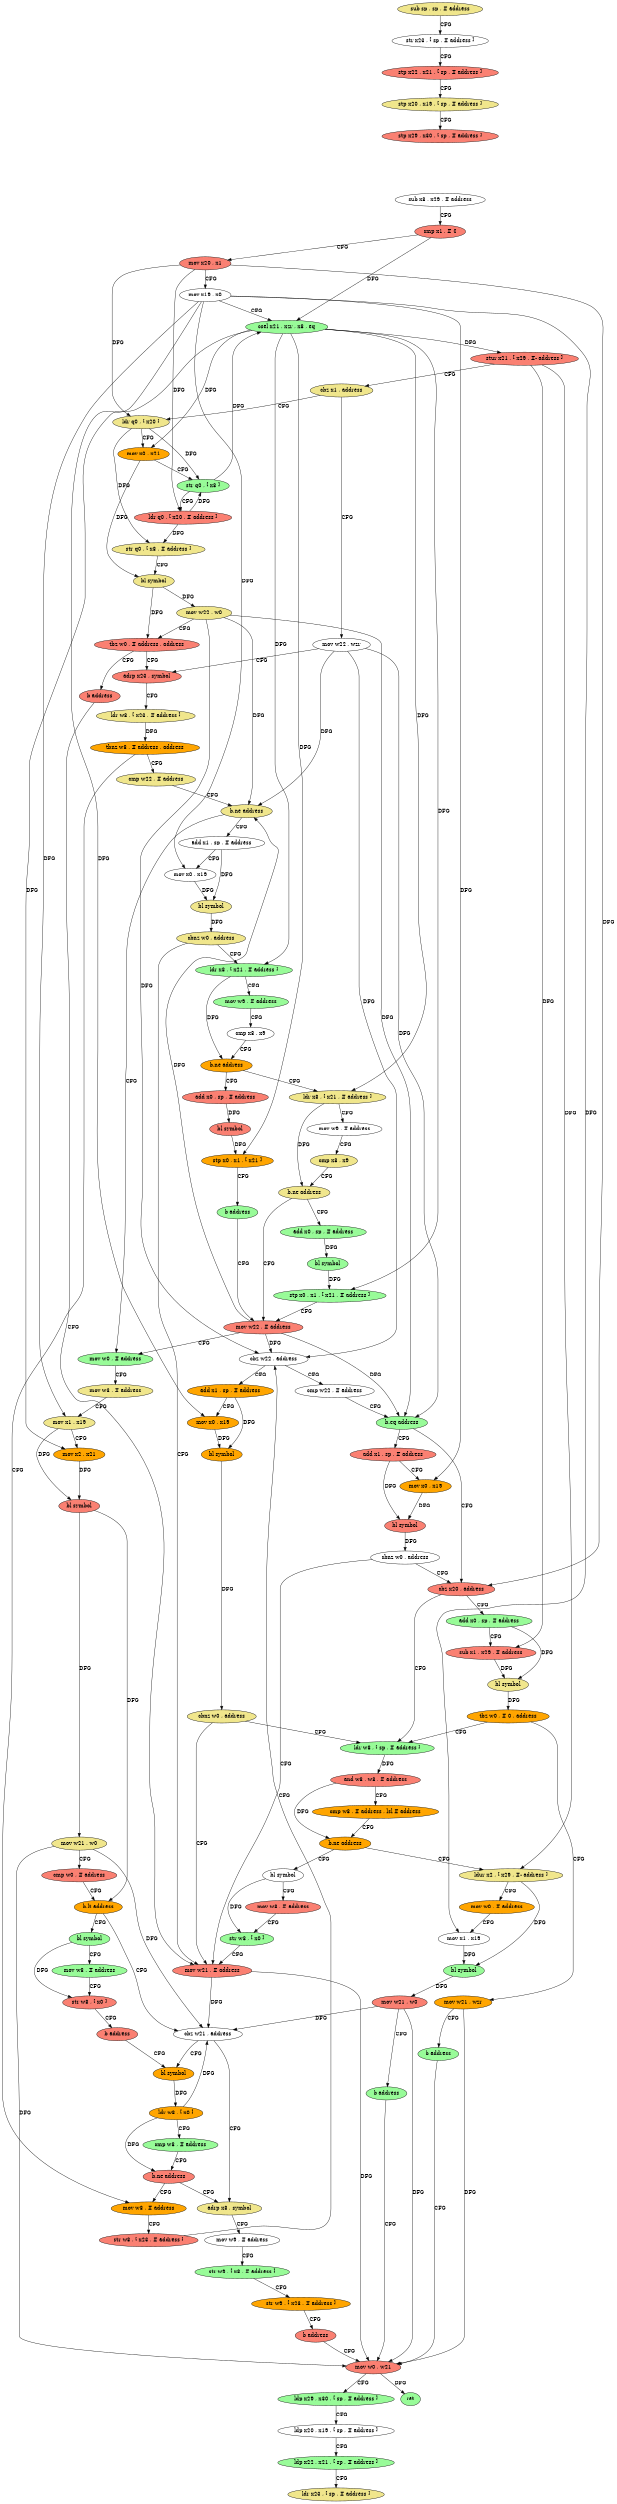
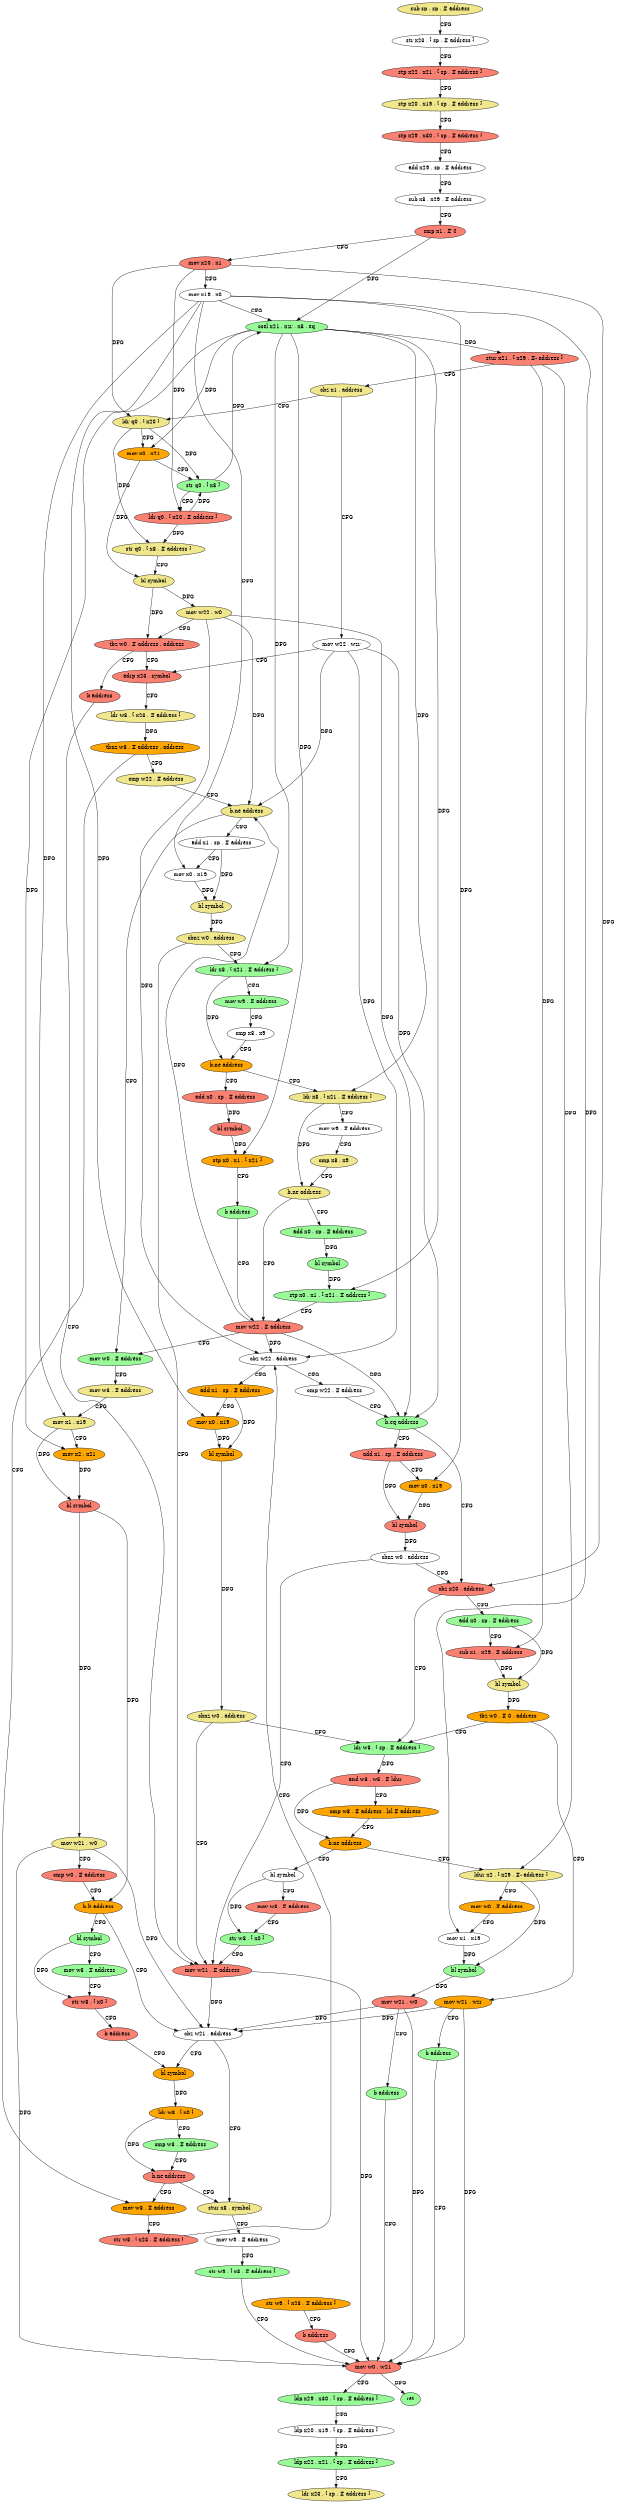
node "add x29 , sp , # address": added
node "and w8 , w8 , # address": label "and w8 , w8 , # address" -> "and w8 , w8 , # ldur"
edge "ldr w8 , [ x0 ]" -> "cbz w21 , address": now "mov w21 , wzr" -> "cbz w21 , address"
node "adrp x8 , symbol": label "adrp x8 , symbol" -> "stur x8 , symbol"
edge "str w9 , [ x8 , # address ]" -> "str w9 , [ x23 , # address ]": now "str w9 , [ x8 , # address ]" -> "mov w0 , w21"
